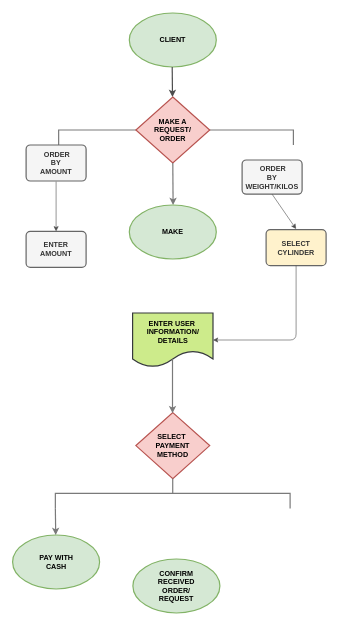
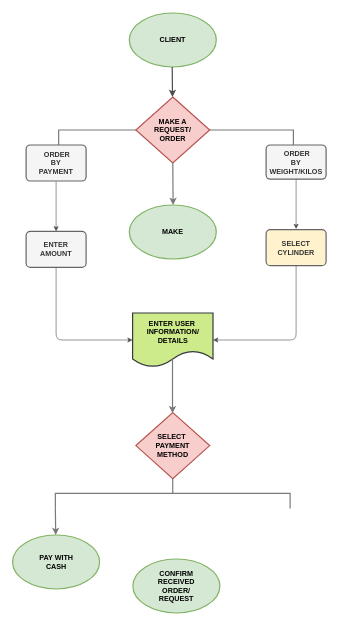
node "ORDER BY AMOUNT": label "ORDER BY AMOUNT" -> "ORDER BY PAYMENT"
node "ORDER BY WEIGHT/KILOS": moved (272, 177) -> (296, 162)
edge "ENTER AMOUNT" -> "ENTER USER INFORMATION/ DETAILS": added
